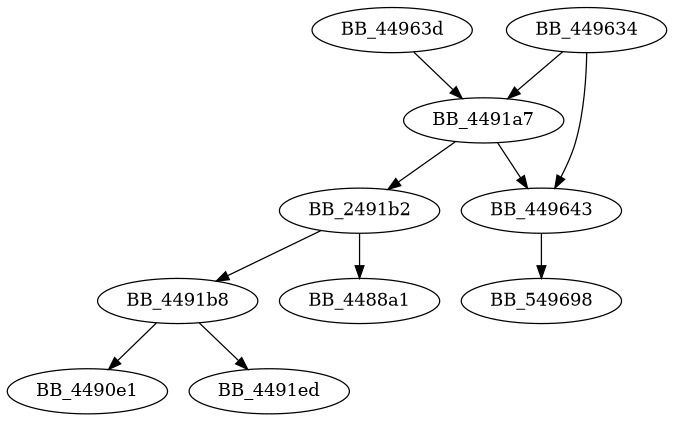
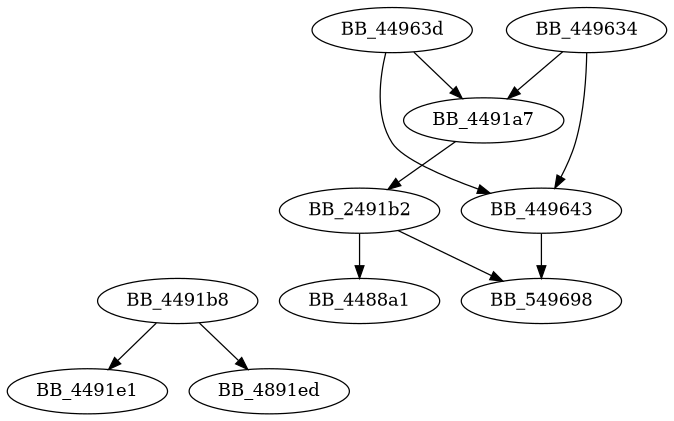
edge "BB_4491a7" -> "BB_449643": now "BB_44963d" -> "BB_449643"
edge "BB_2491b2" -> "BB_4491b8": now "BB_2491b2" -> "BB_549698"
node "BB_4490e1": label "BB_4490e1" -> "BB_4491e1"
node "BB_4491ed": label "BB_4491ed" -> "BB_4891ed"
